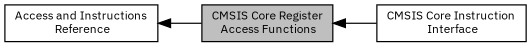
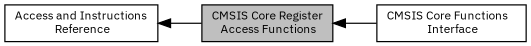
node "CMSIS Core Instruction Interface": label "CMSIS Core Instruction Interface" -> "CMSIS Core Functions Interface"
